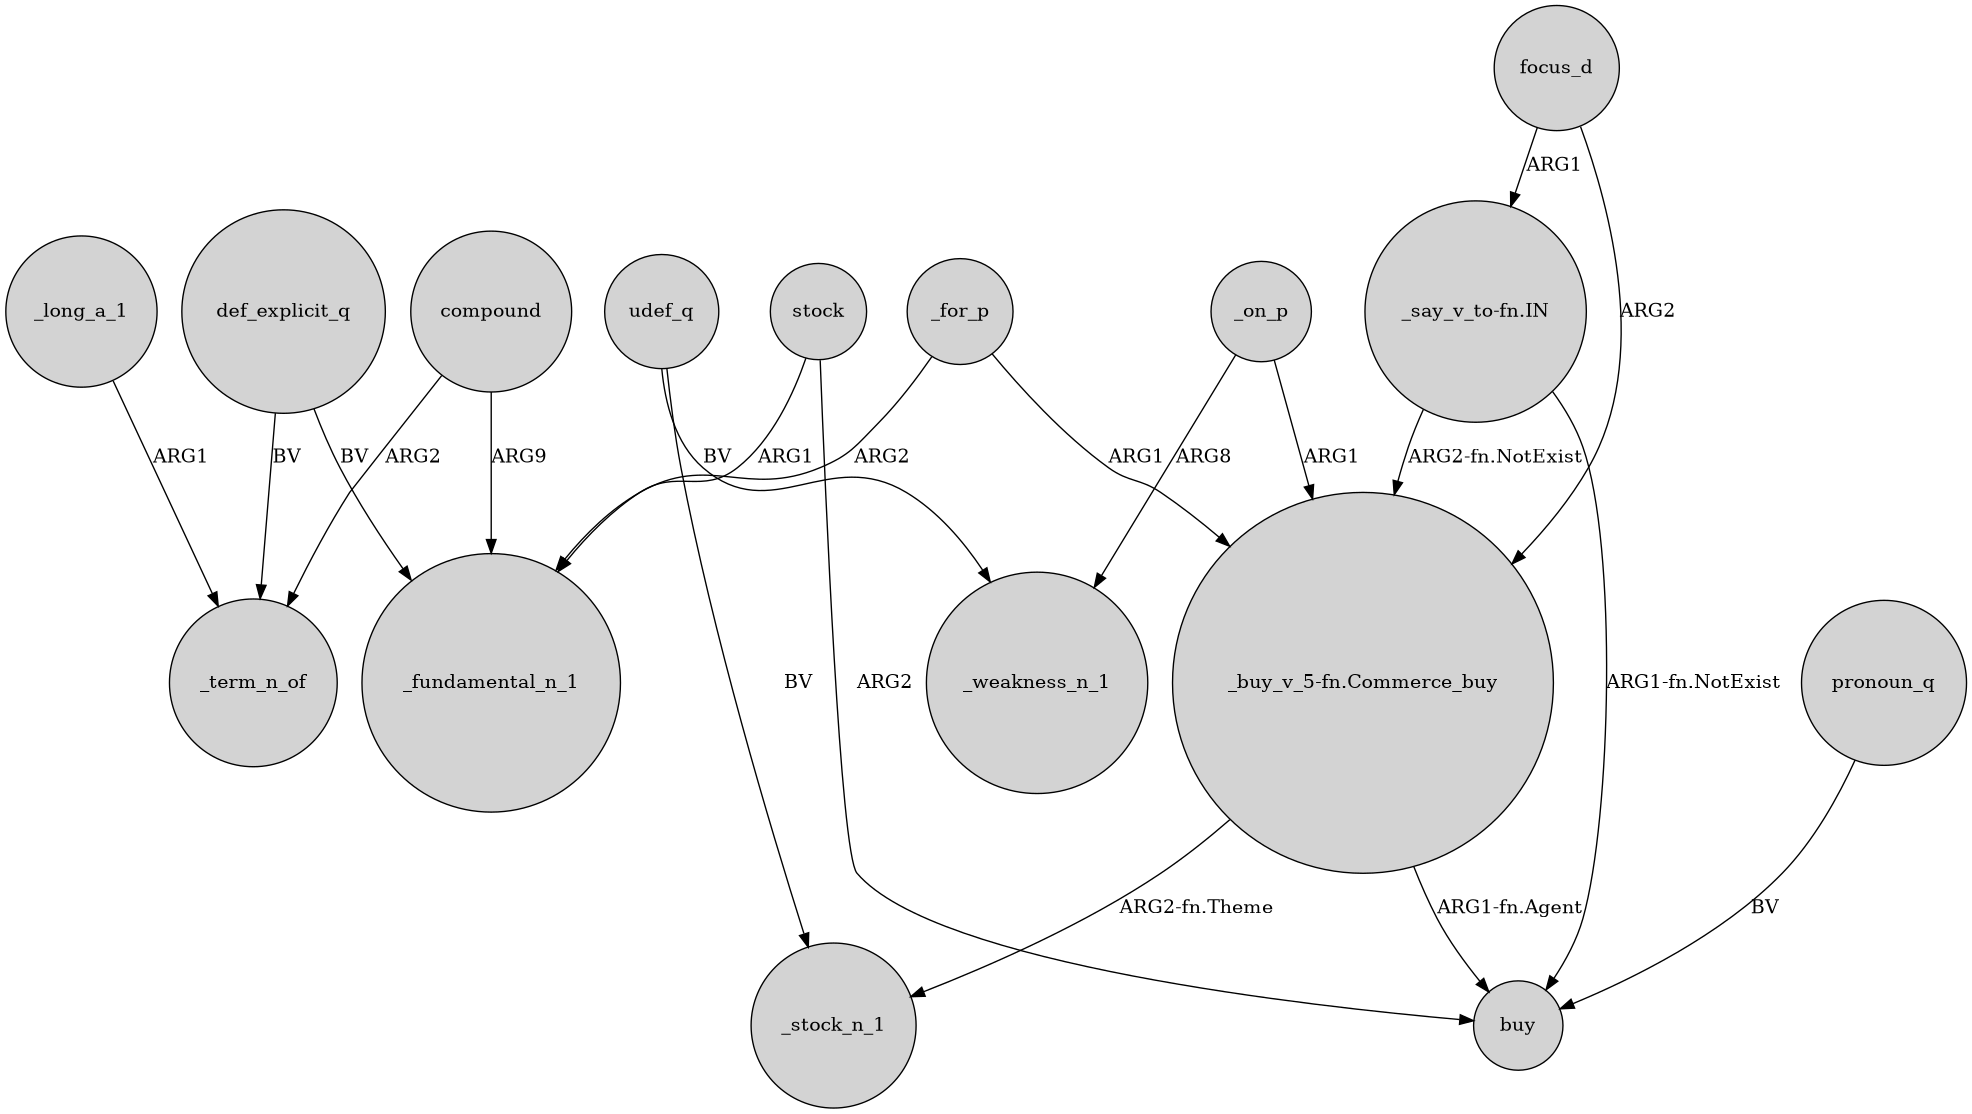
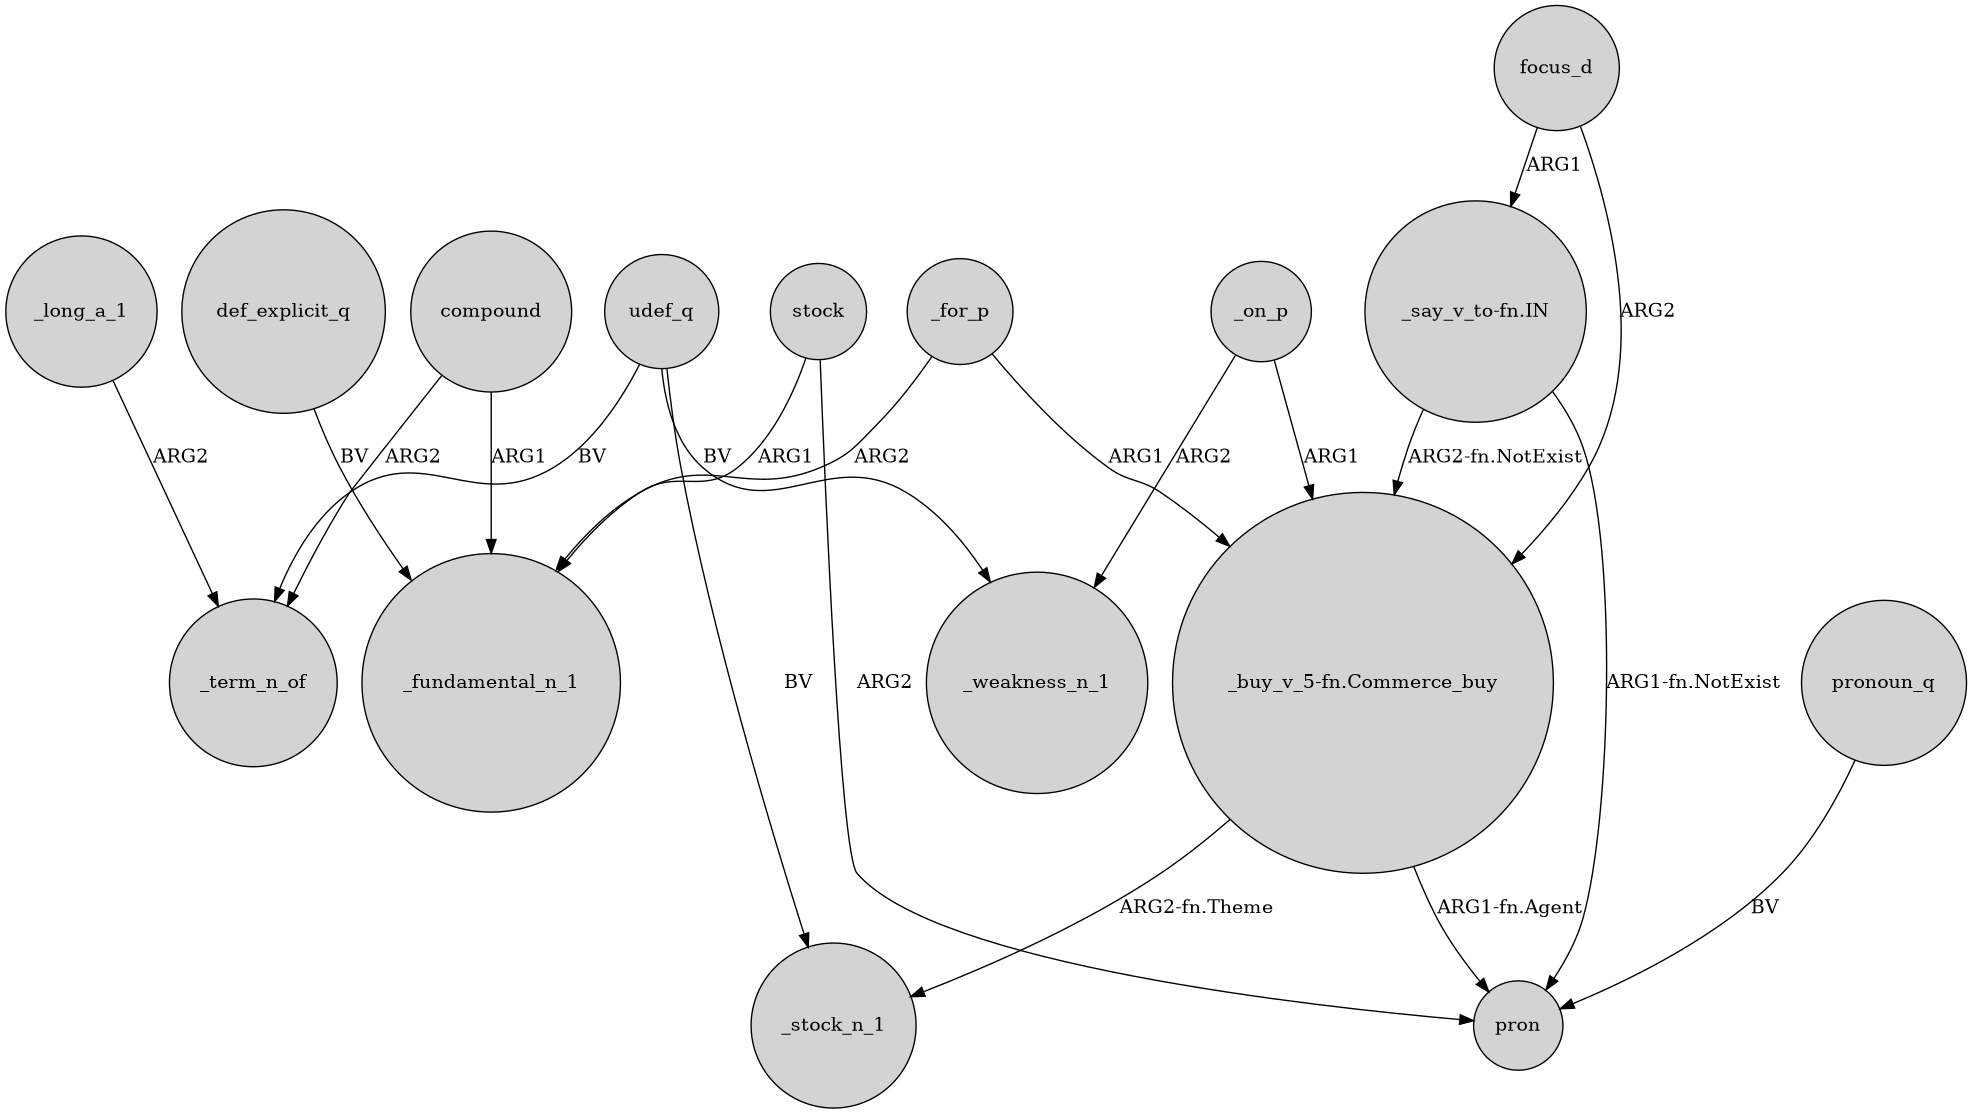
edge "_long_a_1" -> "_term_n_of": label "ARG1" -> "ARG2"
edge "compound" -> "_fundamental_n_1": label "ARG9" -> "ARG1"
edge "_on_p" -> "_weakness_n_1": label "ARG8" -> "ARG2"
edge "def_explicit_q" -> "_term_n_of": now "udef_q" -> "_term_n_of"
node "buy": label "buy" -> "pron"
